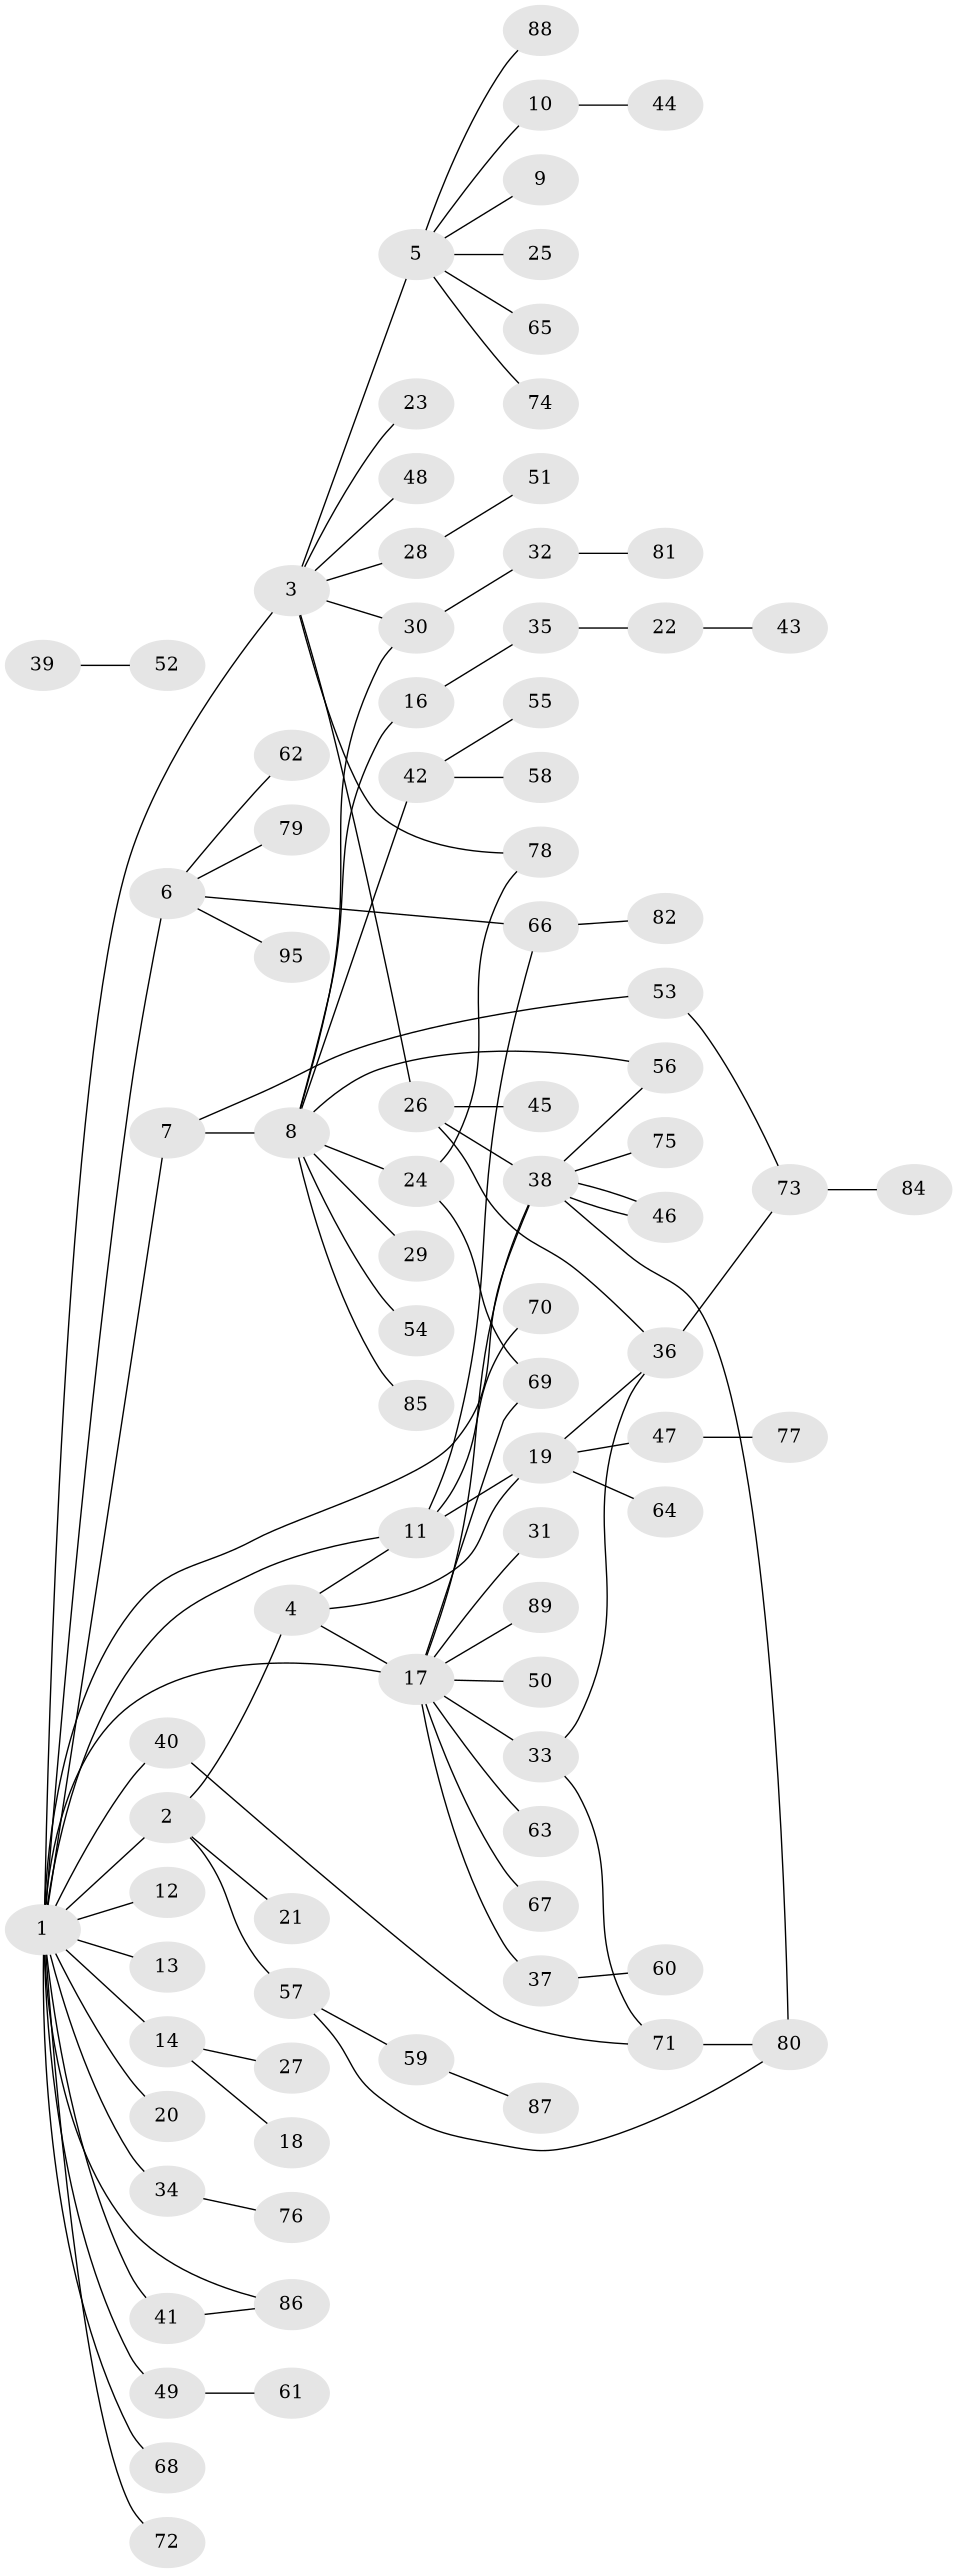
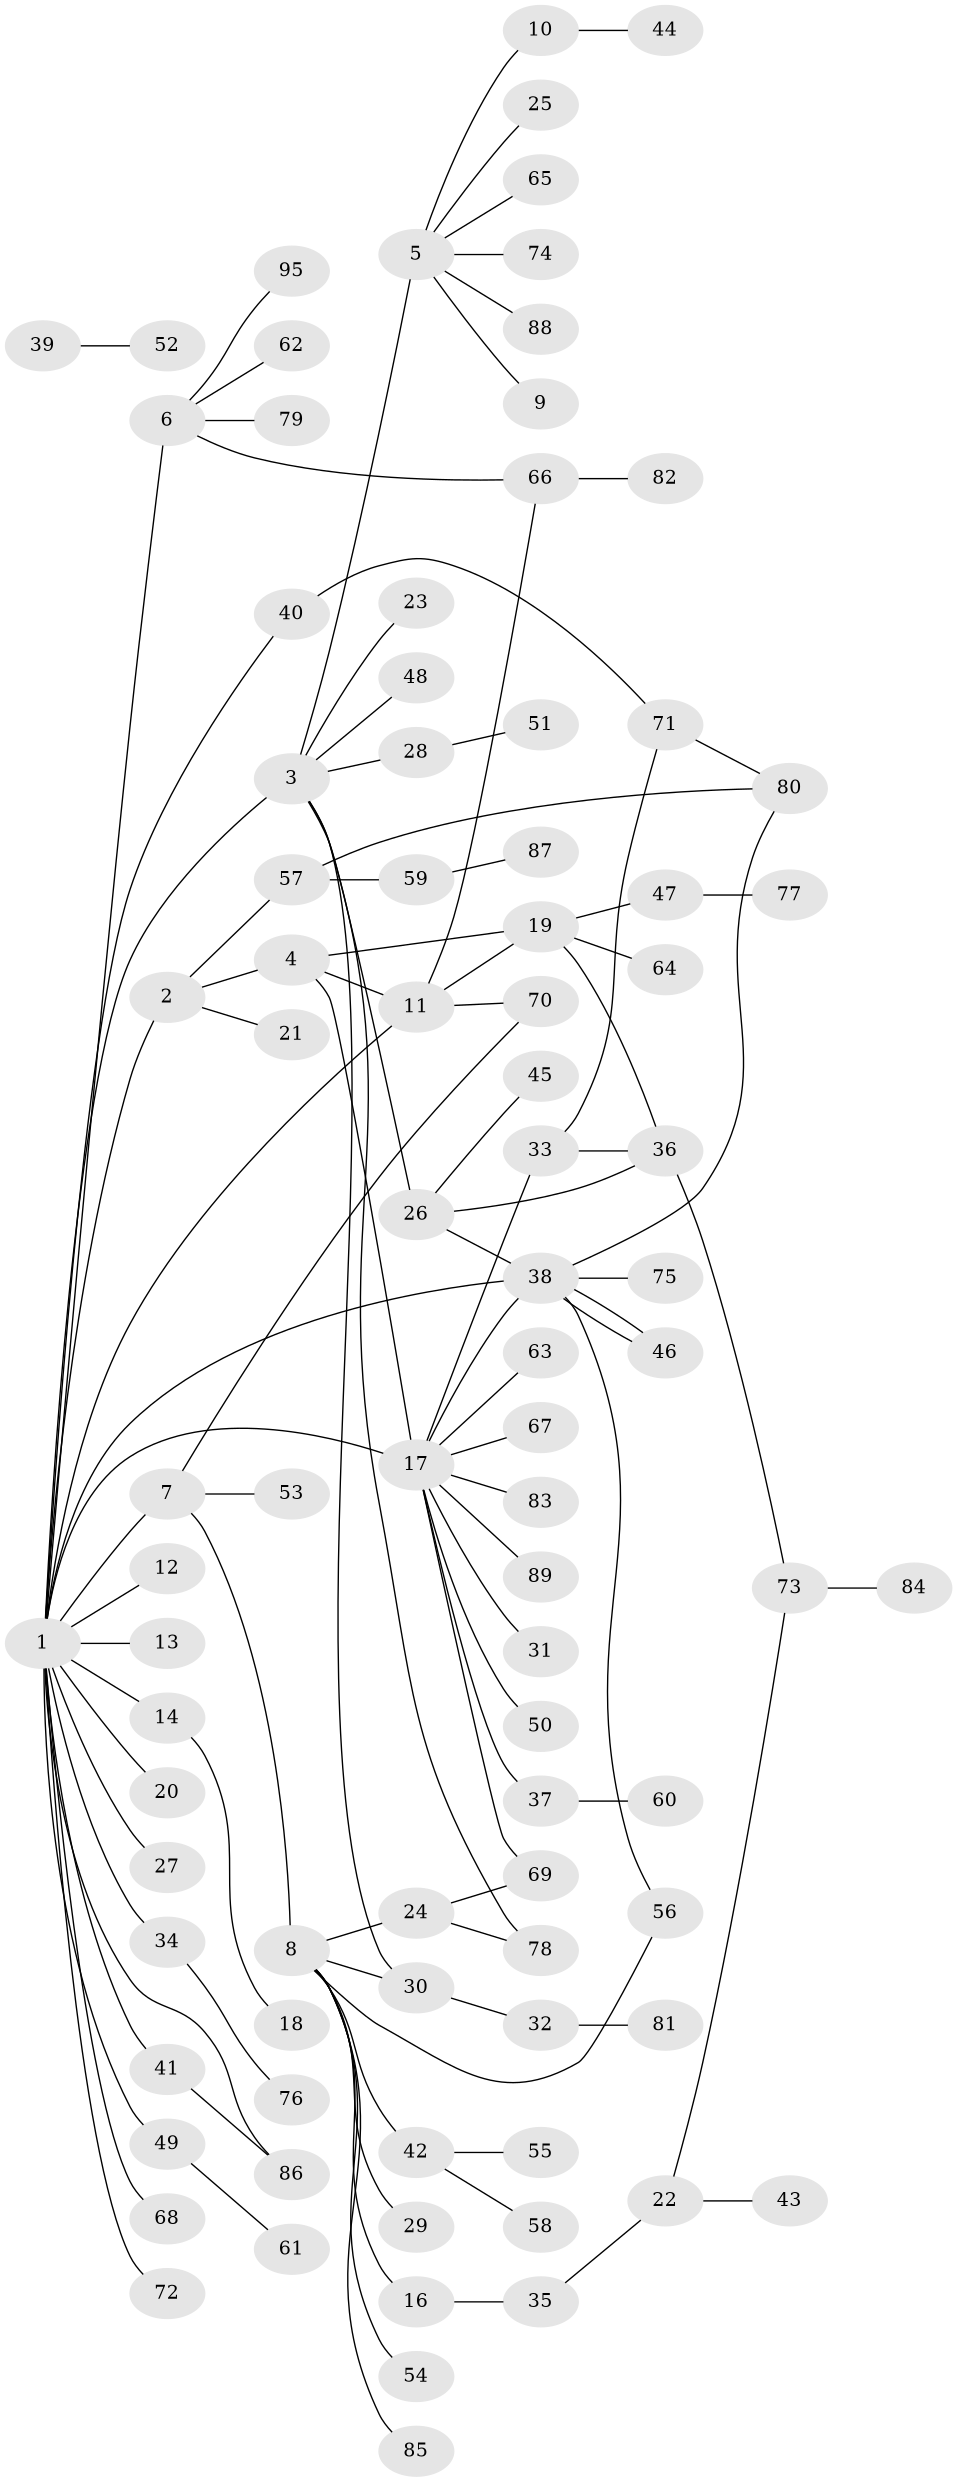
edge "53" -- "73": now "22" -- "73"
edge "70" -- "7": added
node "83": added
edge "14" -- "27": now "1" -- "27"
